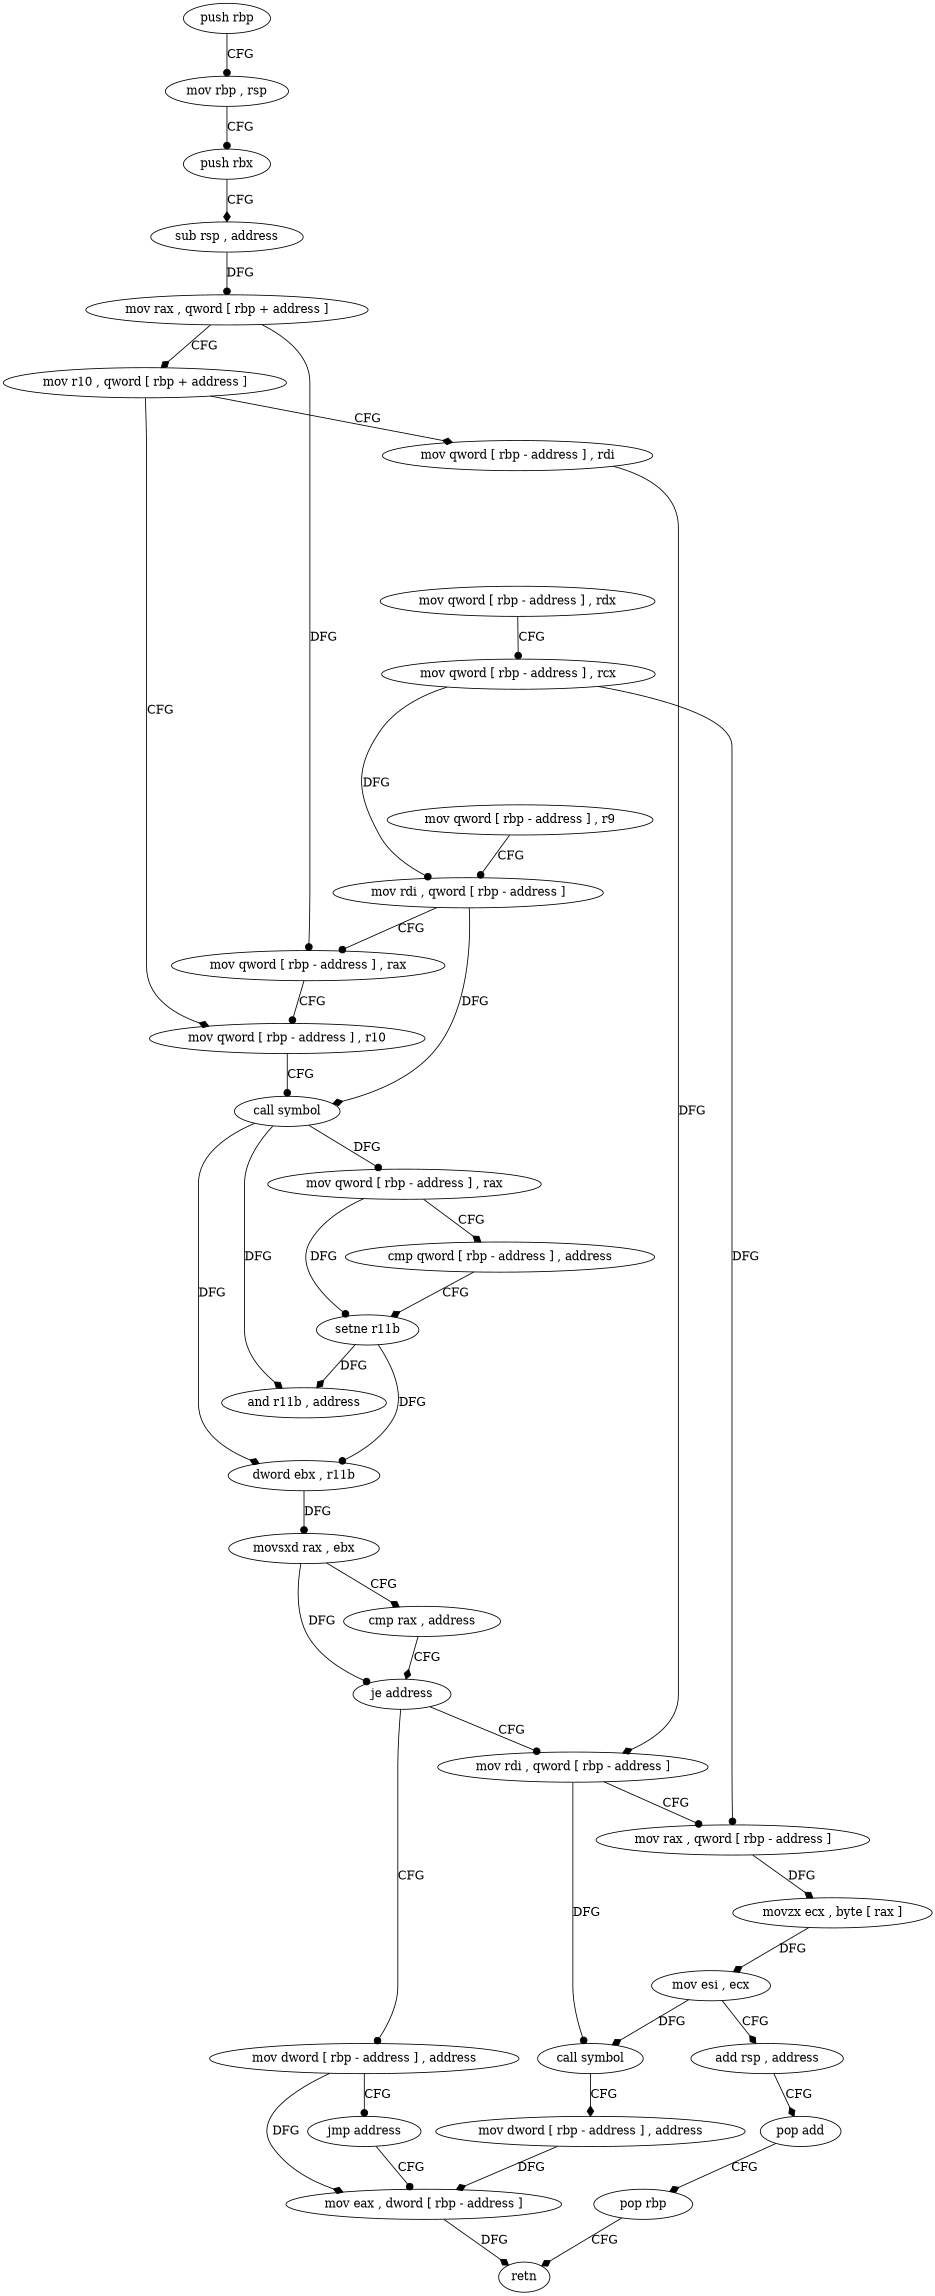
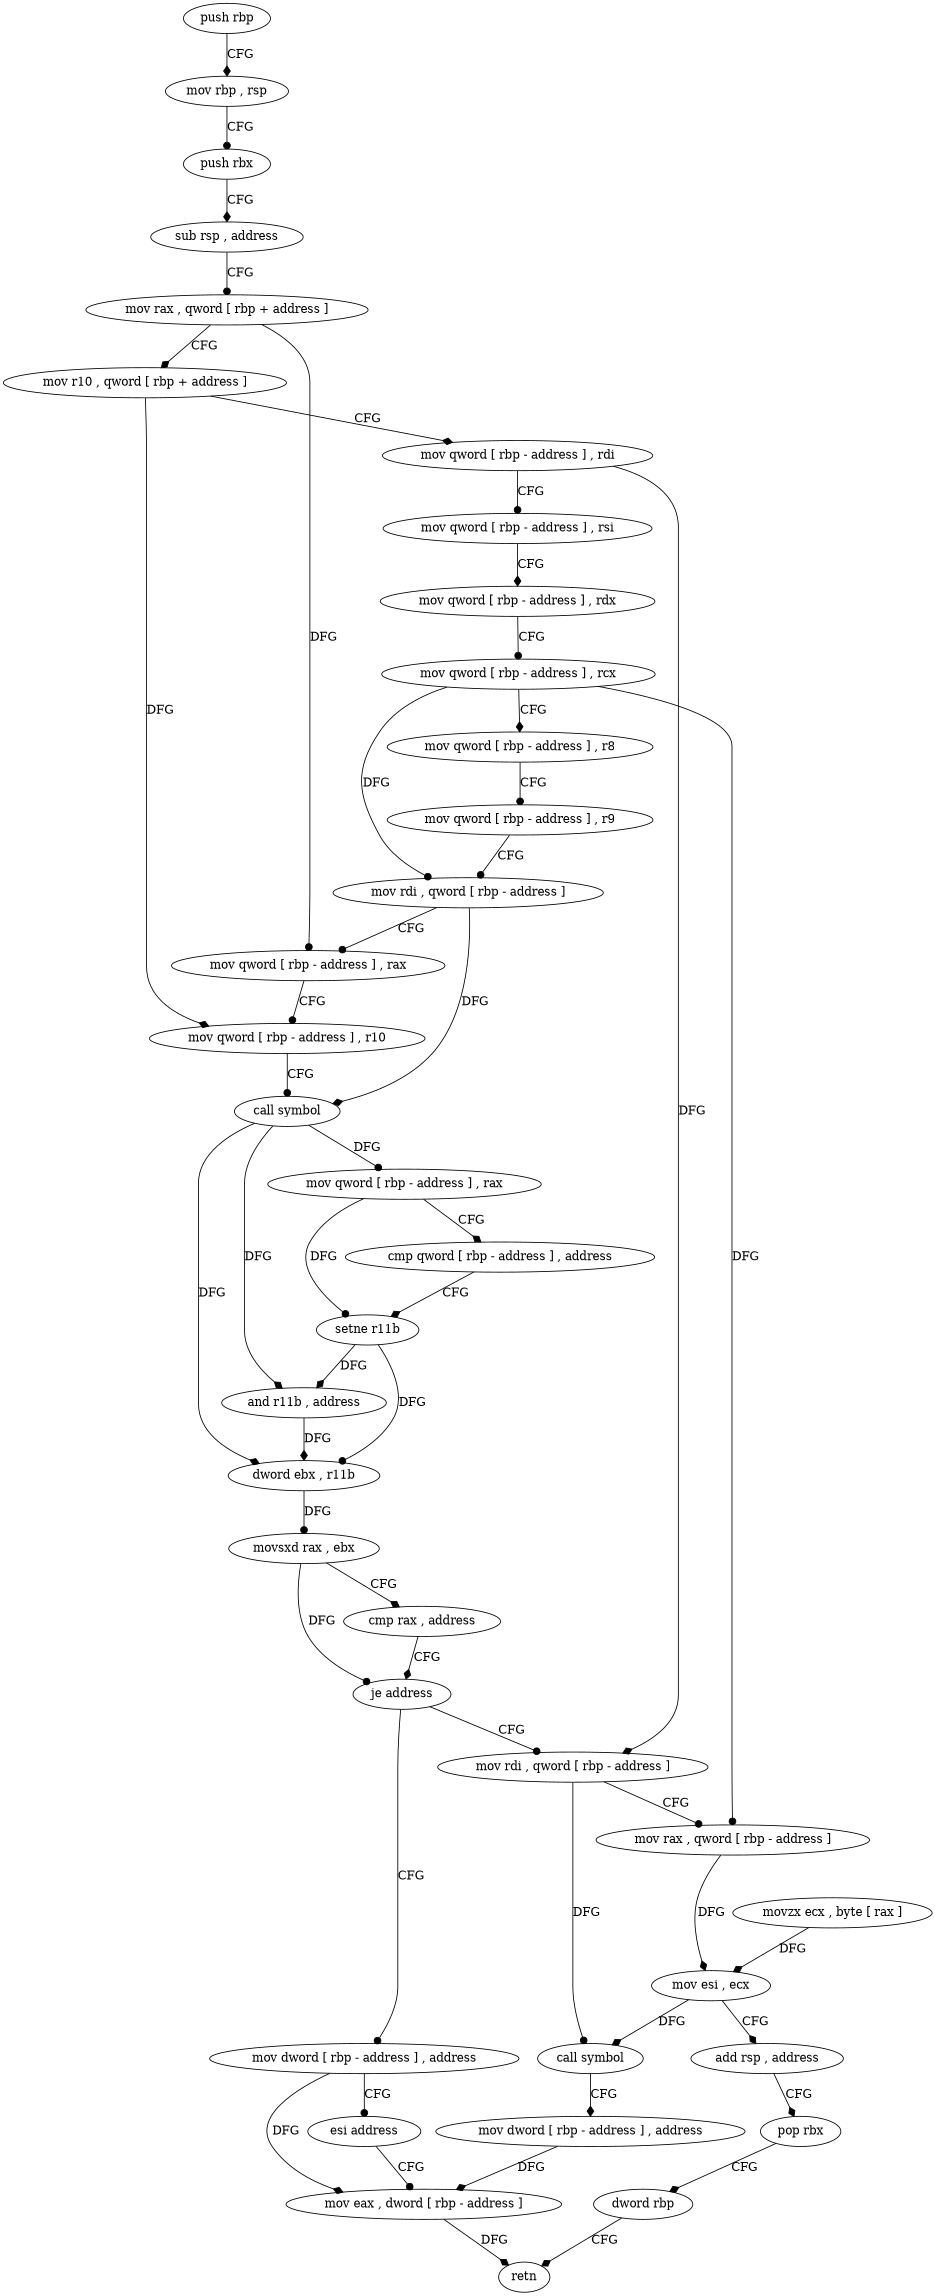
edge "push rbp" -> "mov rbp , rsp": arrowhead dot -> diamond
edge "sub rsp , address" -> "mov rax , qword [ rbp + address ]": label "DFG" -> "CFG"
node "mov qword [ rbp - address ] , rsi": added
edge "mov r10 , qword [ rbp + address ]" -> "mov qword [ rbp - address ] , r10": label "CFG" -> "DFG"
node "mov qword [ rbp - address ] , r8": added
edge "and r11b , address" -> "dword ebx , r11b": added, label "DFG"
edge "mov rax , qword [ rbp - address ]" -> "movzx ecx , byte [ rax ]": now "mov rax , qword [ rbp - address ]" -> "mov esi , ecx"
node "jmp address": label "jmp address" -> "esi address"
node "pop add": label "pop add" -> "pop rbx"
node "pop rbp": label "pop rbp" -> "dword rbp"
